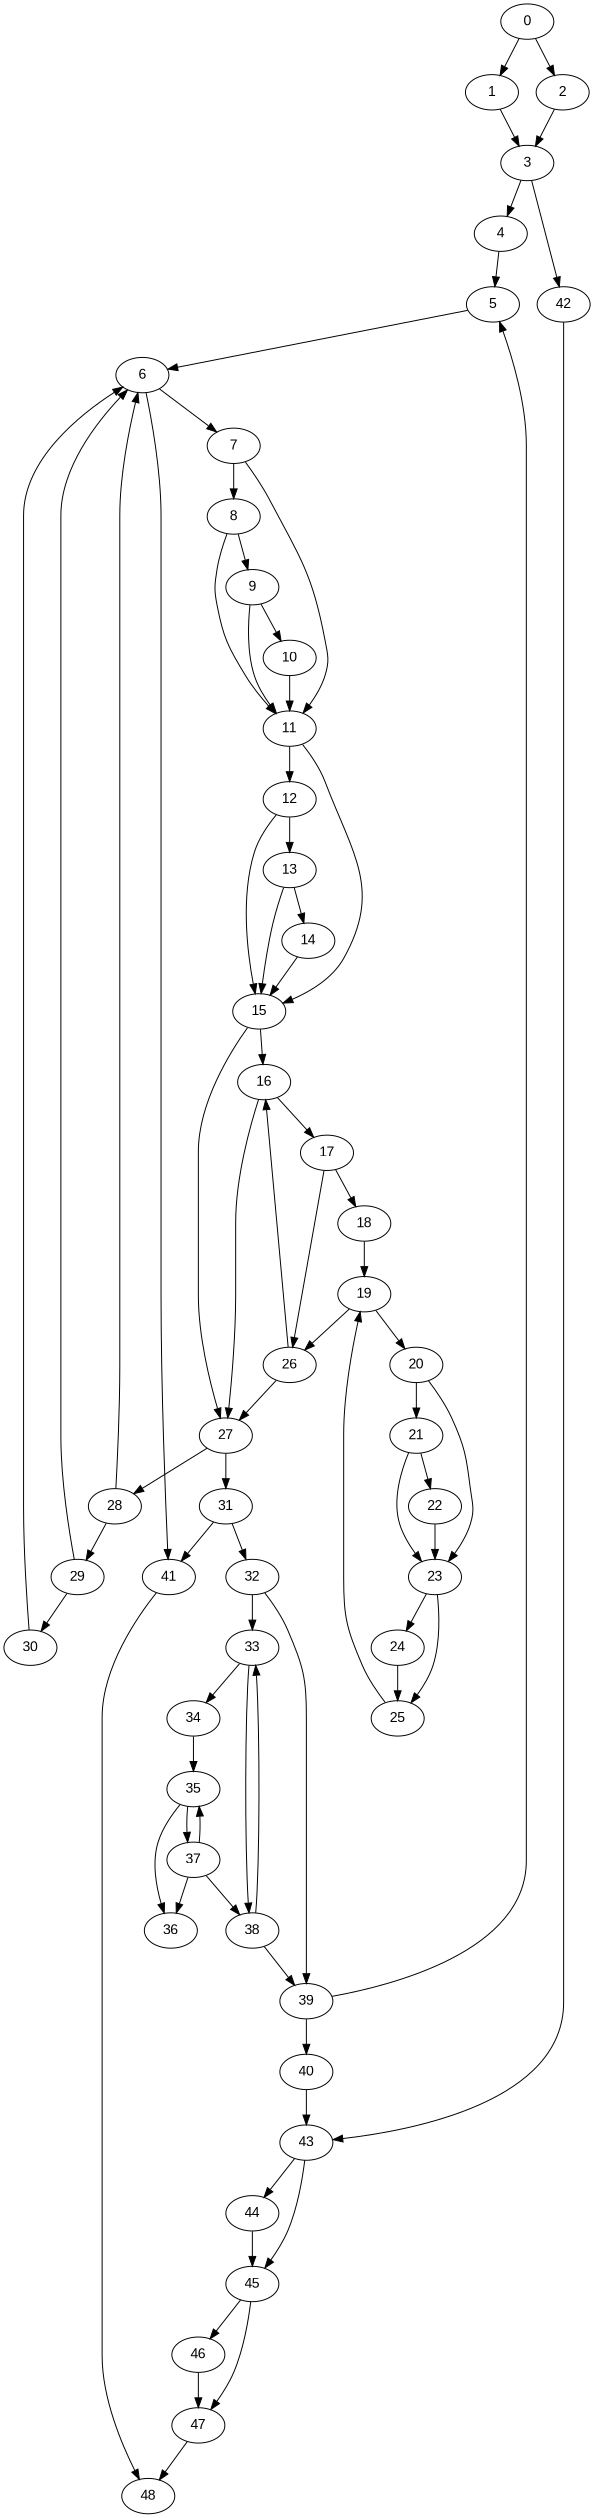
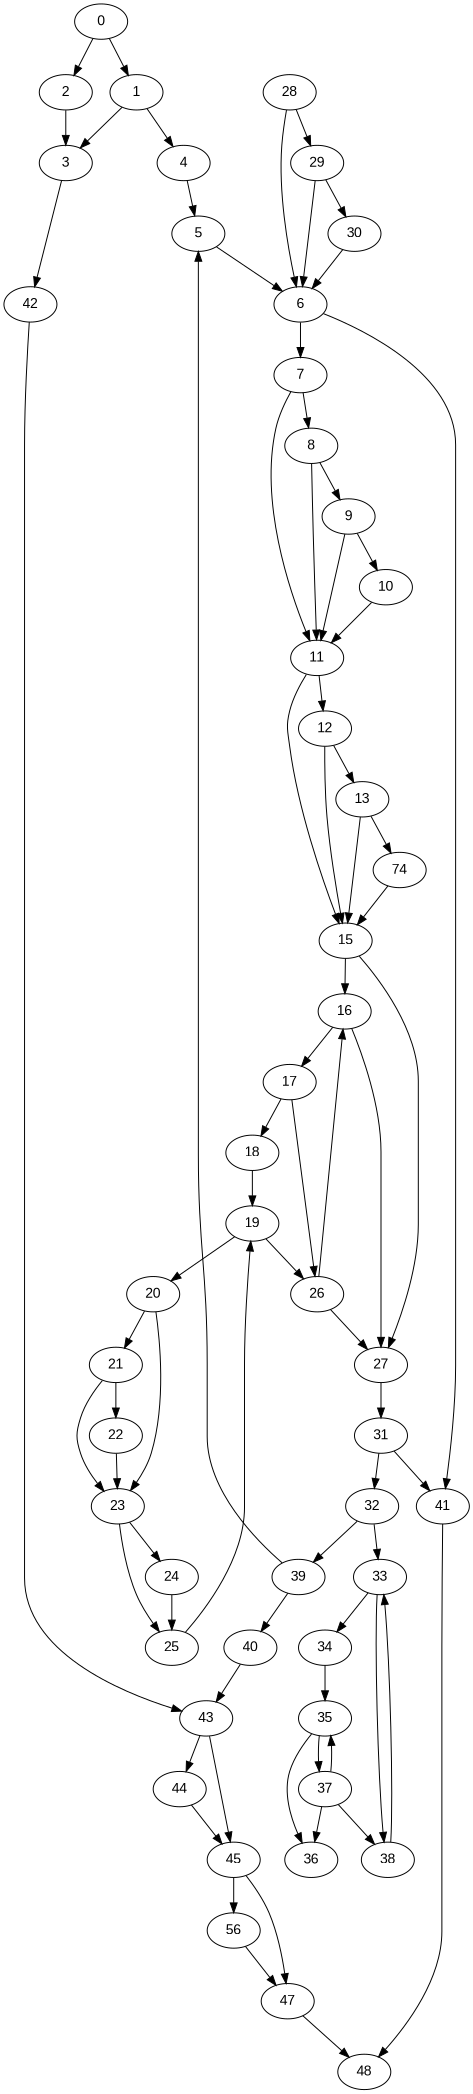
edge "3" -> "4": now "1" -> "4"
node "14": label "14" -> "74"
edge "27" -> "28": removed
edge "38" -> "39": removed
node "46": label "46" -> "56"
